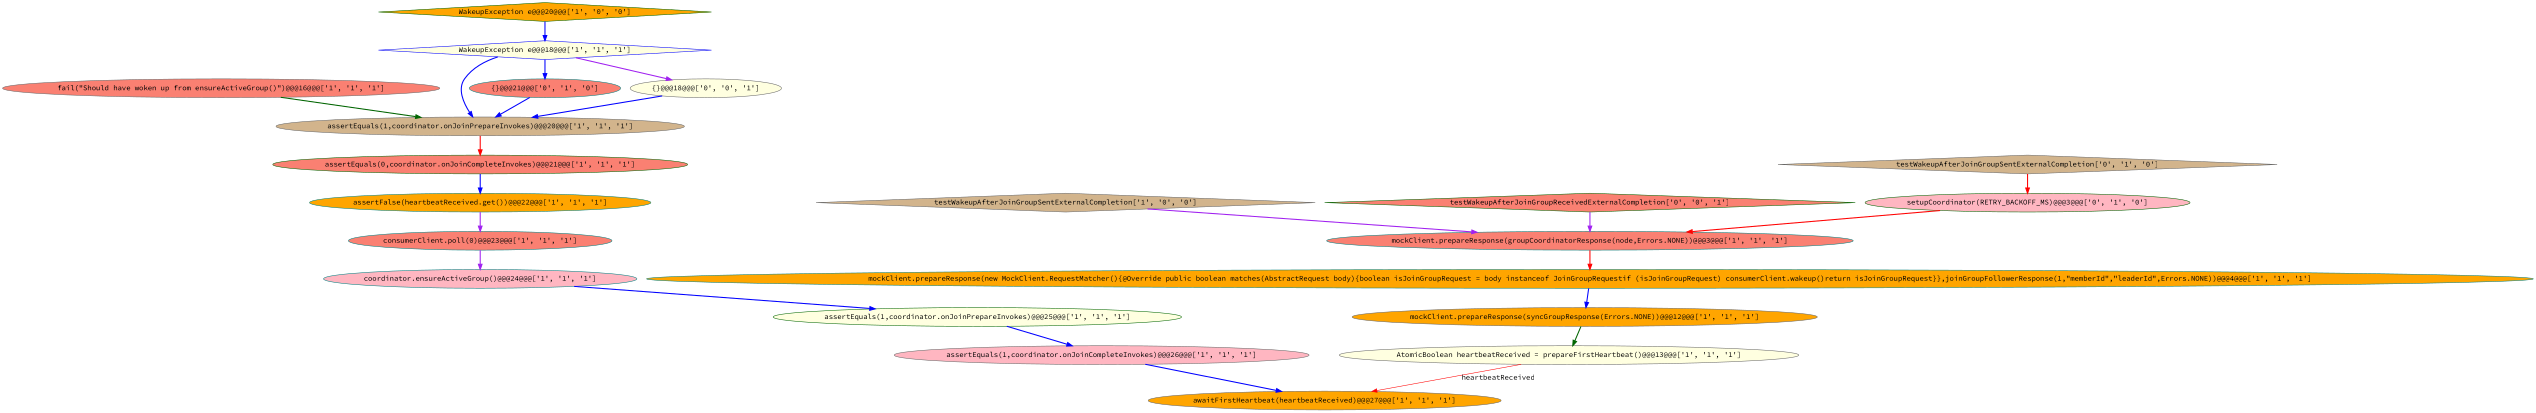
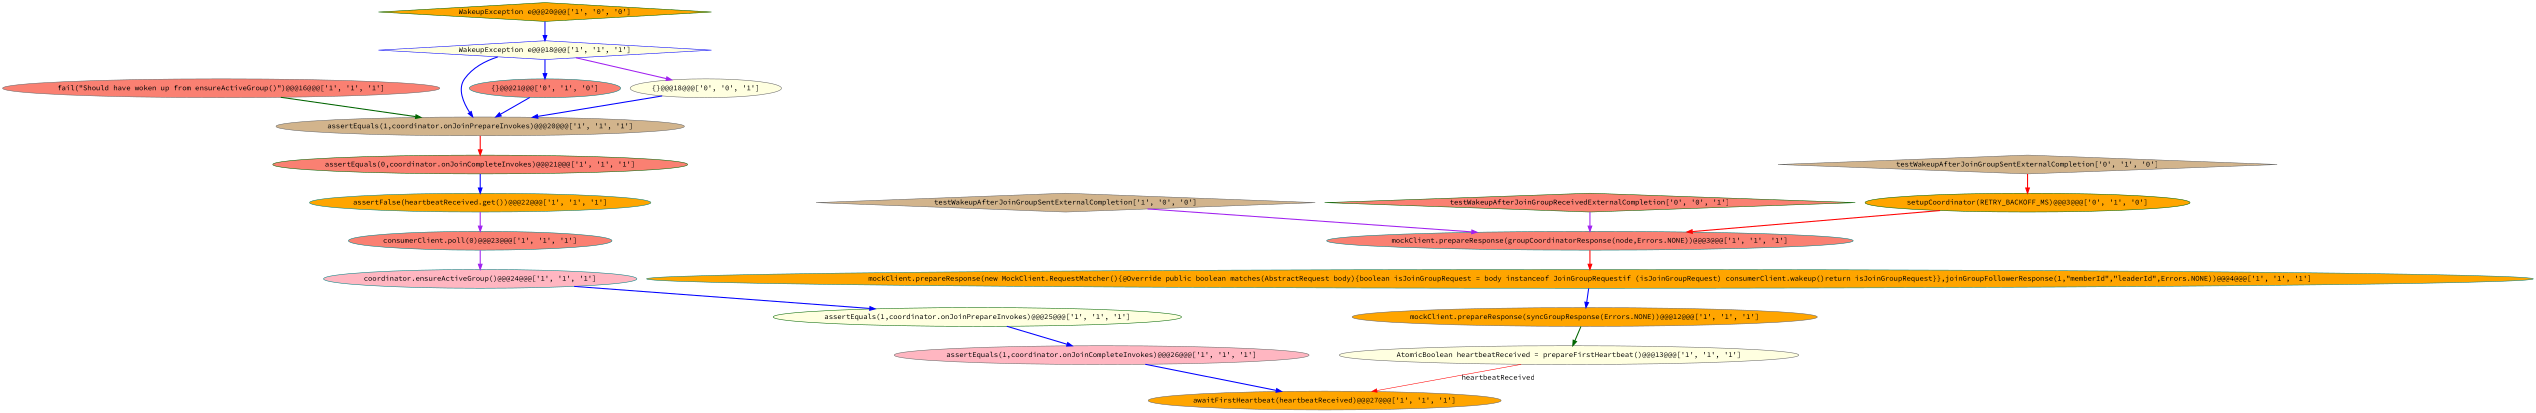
node "setupCoordinator(RETRY_BACKOFF_MS)@@@3@@@['0', '1', '0']": fillcolor lightpink -> orange
